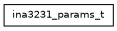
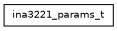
node "ina3231_params_t": label "ina3231_params_t" -> "ina3221_params_t"
